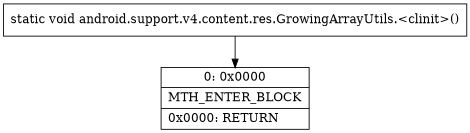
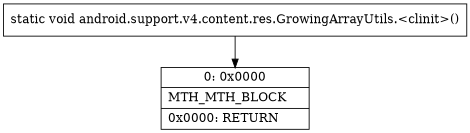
node "0: 0x0000": text "MTH_ENTER_BLOCK" -> "MTH_MTH_BLOCK"
